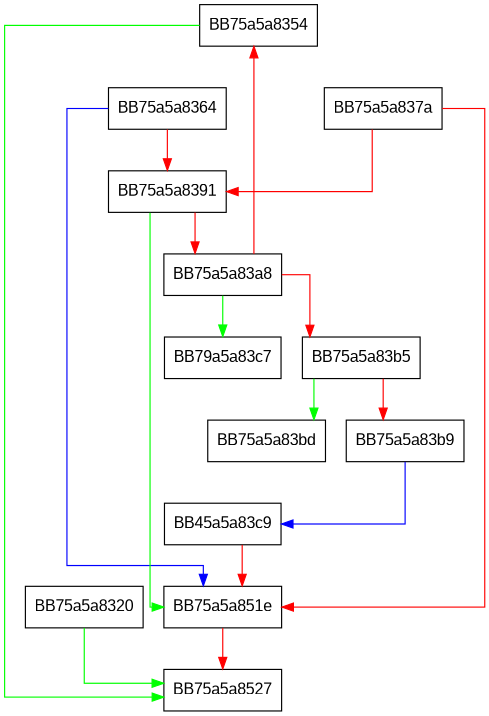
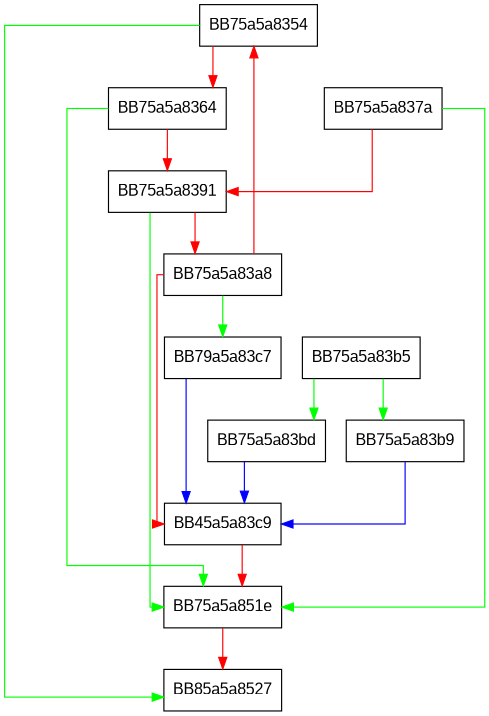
edge "BB75a5a8354" -> "BB75a5a8364": added
edge "BB75a5a83a8" -> "BB75a5a83b5": now "BB75a5a83a8" -> "BB45a5a83c9"
edge "BB75a5a8364" -> "BB75a5a851e": color blue -> green
edge "BB75a5a83b5" -> "BB75a5a83b9": color red -> green
edge "BB75a5a837a" -> "BB75a5a851e": color red -> green
edge "BB79a5a83c7" -> "BB45a5a83c9": added
edge "BB75a5a83bd" -> "BB45a5a83c9": added
node "BB75a5a8320": removed
node "BB75a5a8527": label "BB75a5a8527" -> "BB85a5a8527"
